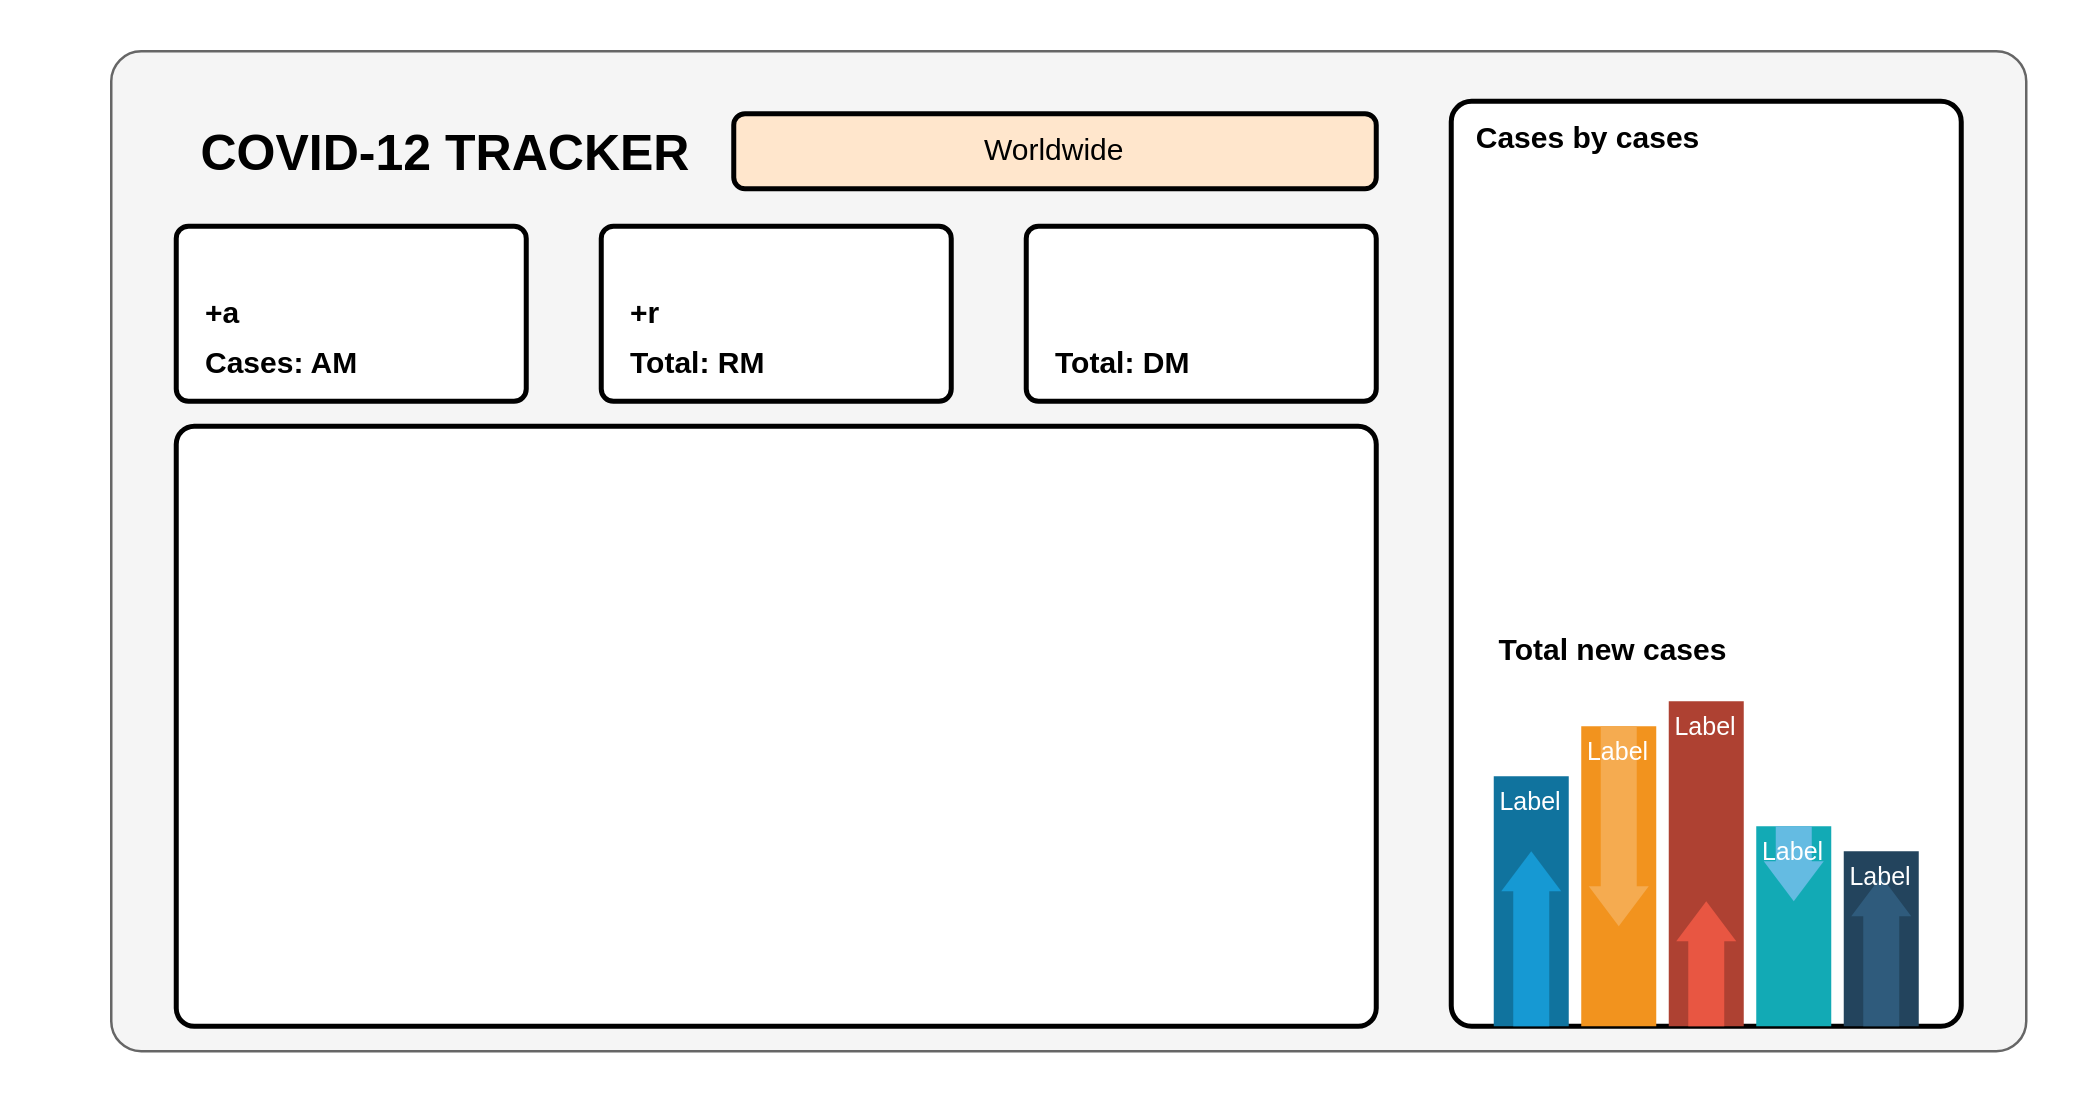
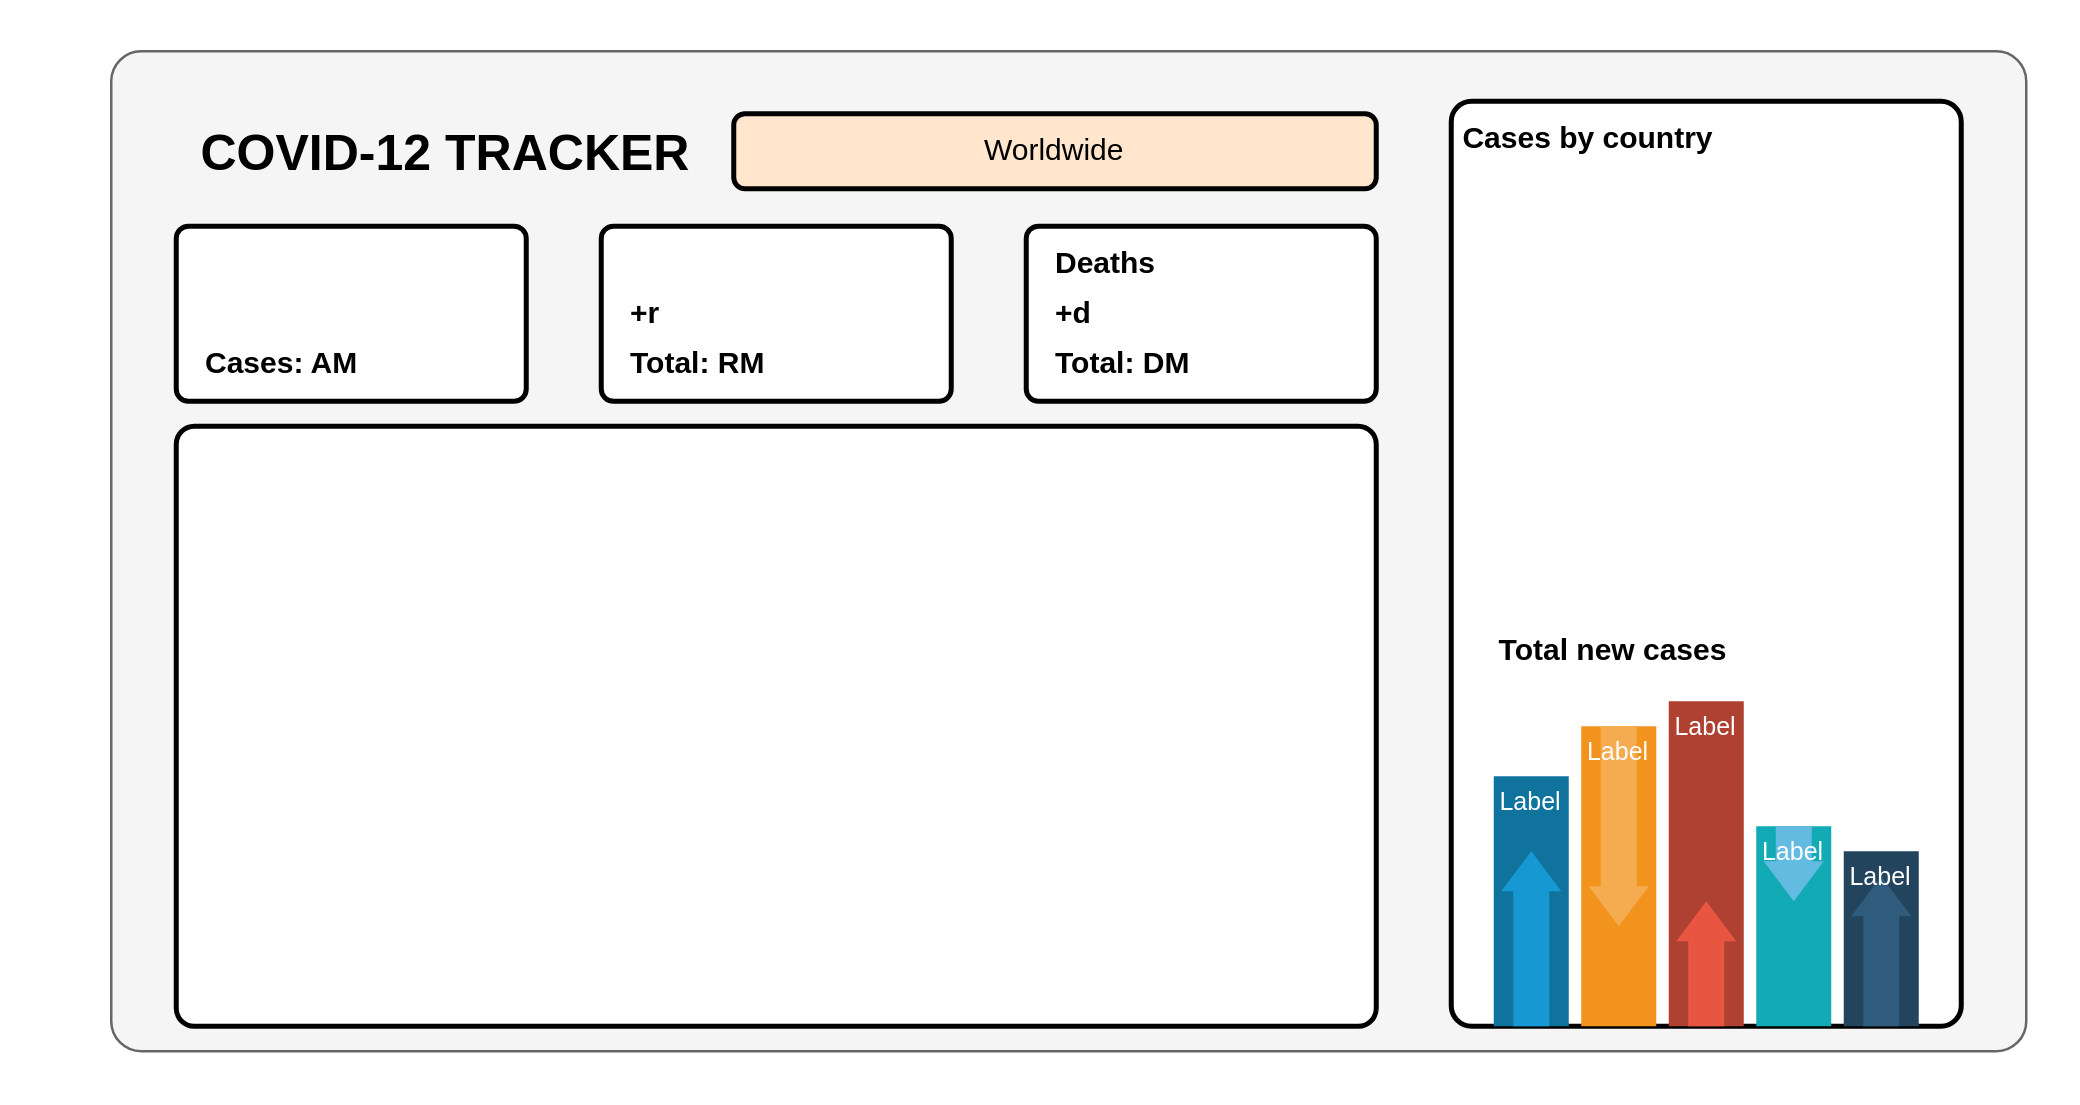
node "Cases by cases": label "Cases by cases" -> "Cases by country"
node "Deaths": added
node "+a": removed
node "+d": added
